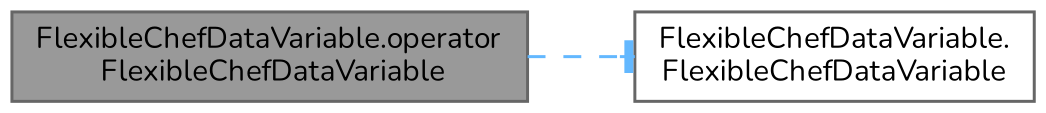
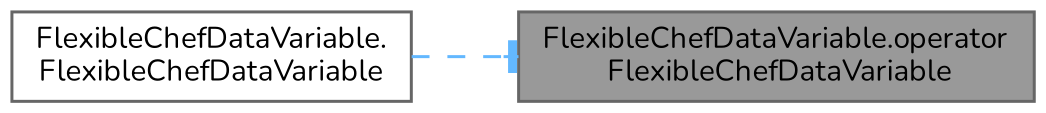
edge "FlexibleChefDataVariable.operator FlexibleChefDataVariable" -> "FlexibleChefDataVariable. FlexibleChefDataVariable": reversed
